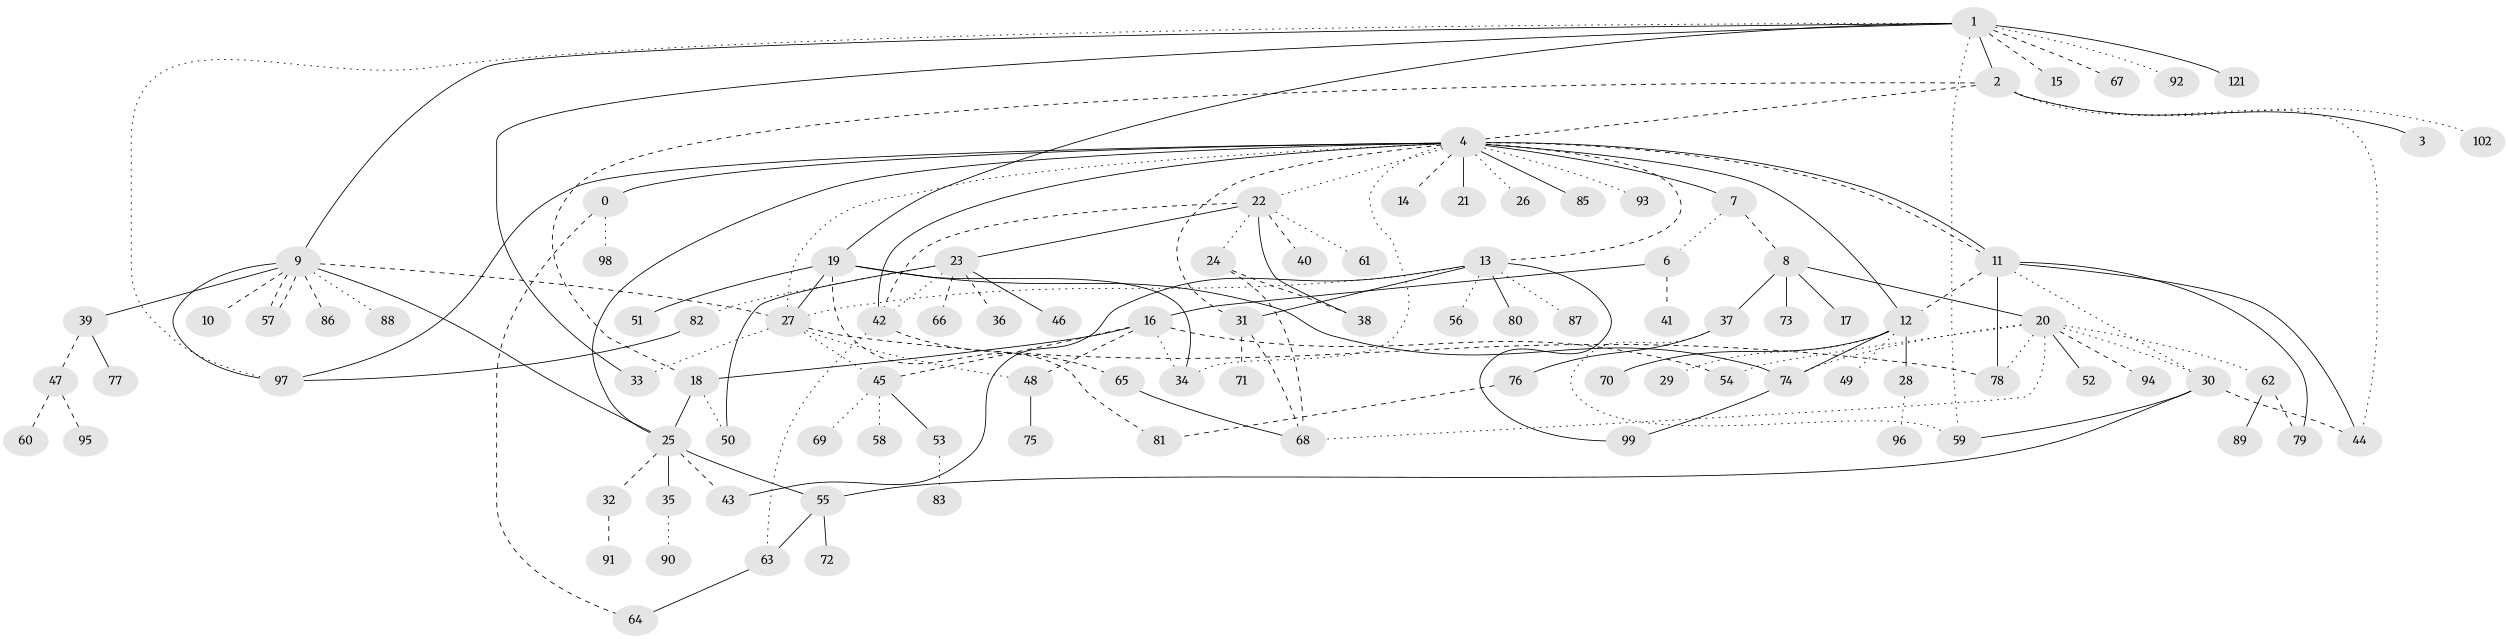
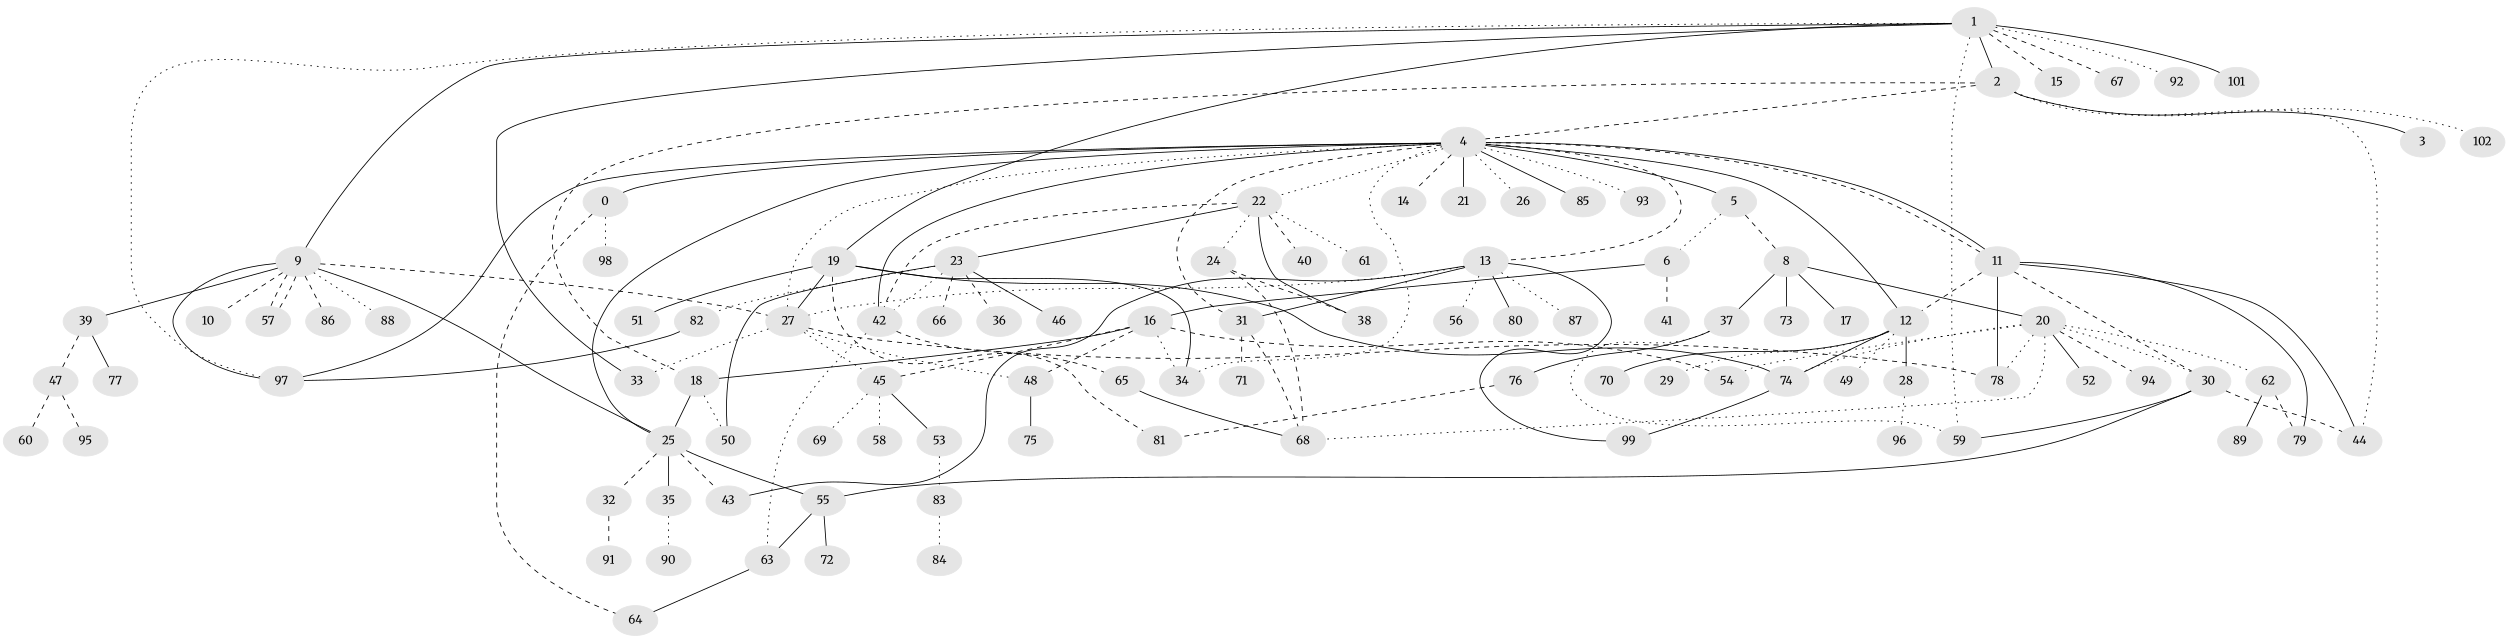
node "121": label "121" -> "101"
node "7": label "7" -> "5"
edge "11" -- "30": style dotted -> dashed
node "84": added
